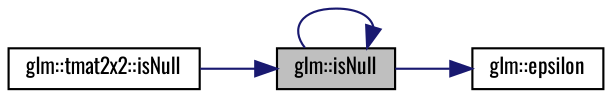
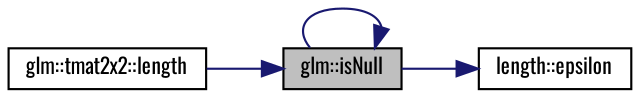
node "glm::tmat2x2::isNull": label "glm::tmat2x2::isNull" -> "glm::tmat2x2::length"
node "glm::epsilon": label "glm::epsilon" -> "length::epsilon"
